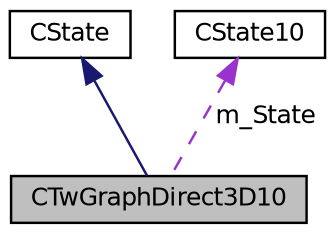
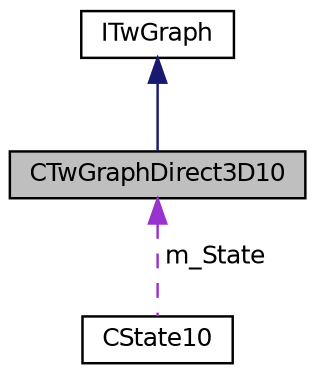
node "CState": label "CState" -> "ITwGraph"
edge "CTwGraphDirect3D10" -> "CState10": reversed
